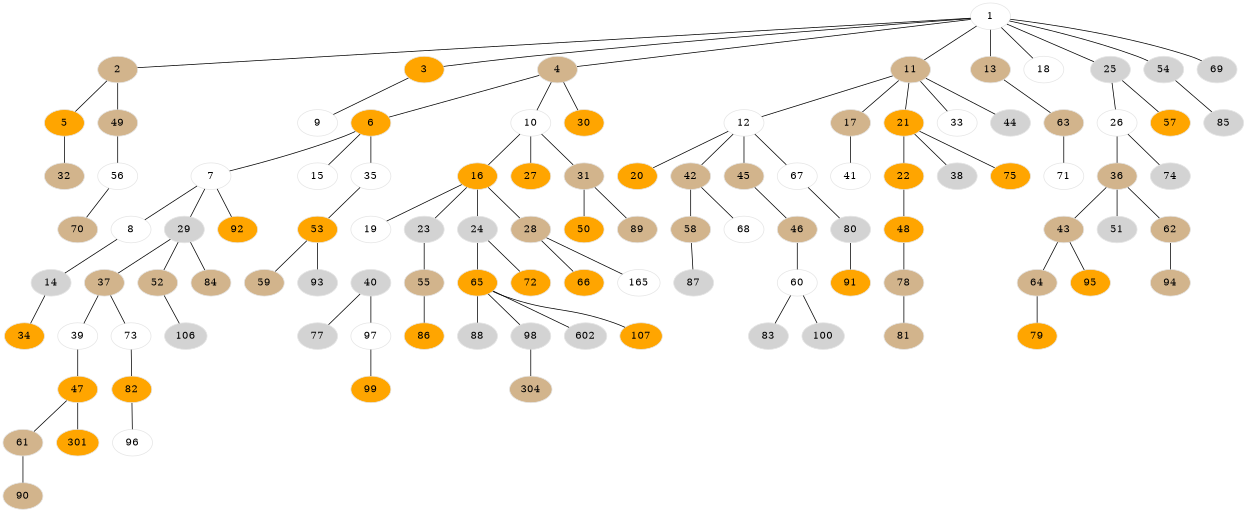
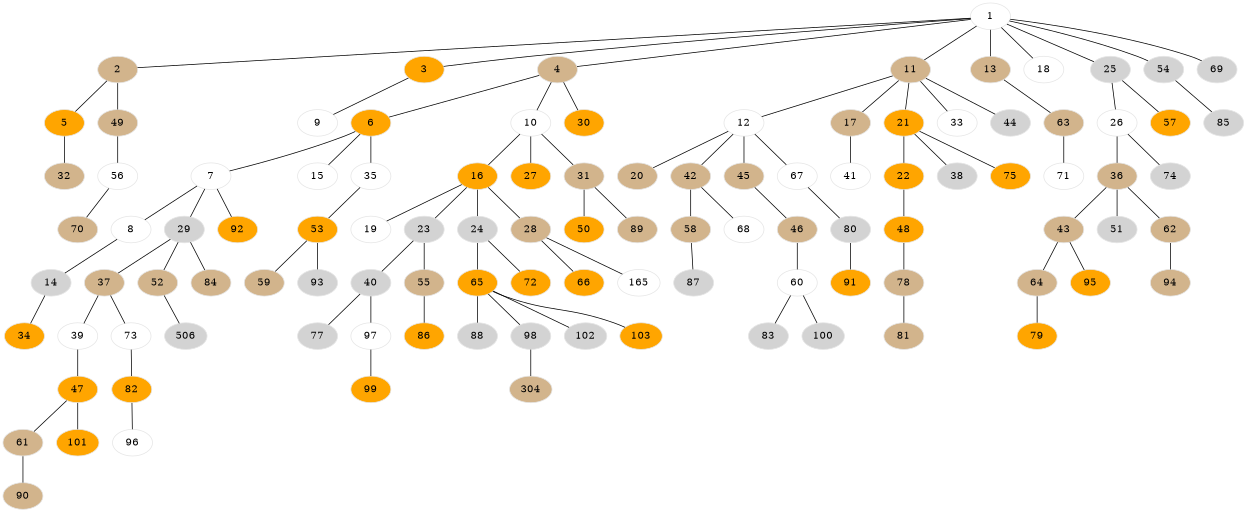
node "20": fillcolor orange -> tan
edge "23" -- "40": added
node "106": label "106" -> "506"
node "602": label "602" -> "102"
node "107": label "107" -> "103"
node "301": label "301" -> "101"
